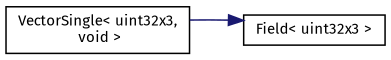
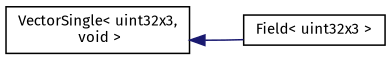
edge "VectorSingle< uint32x3, void >" -> "Field< uint32x3 >": reversed
